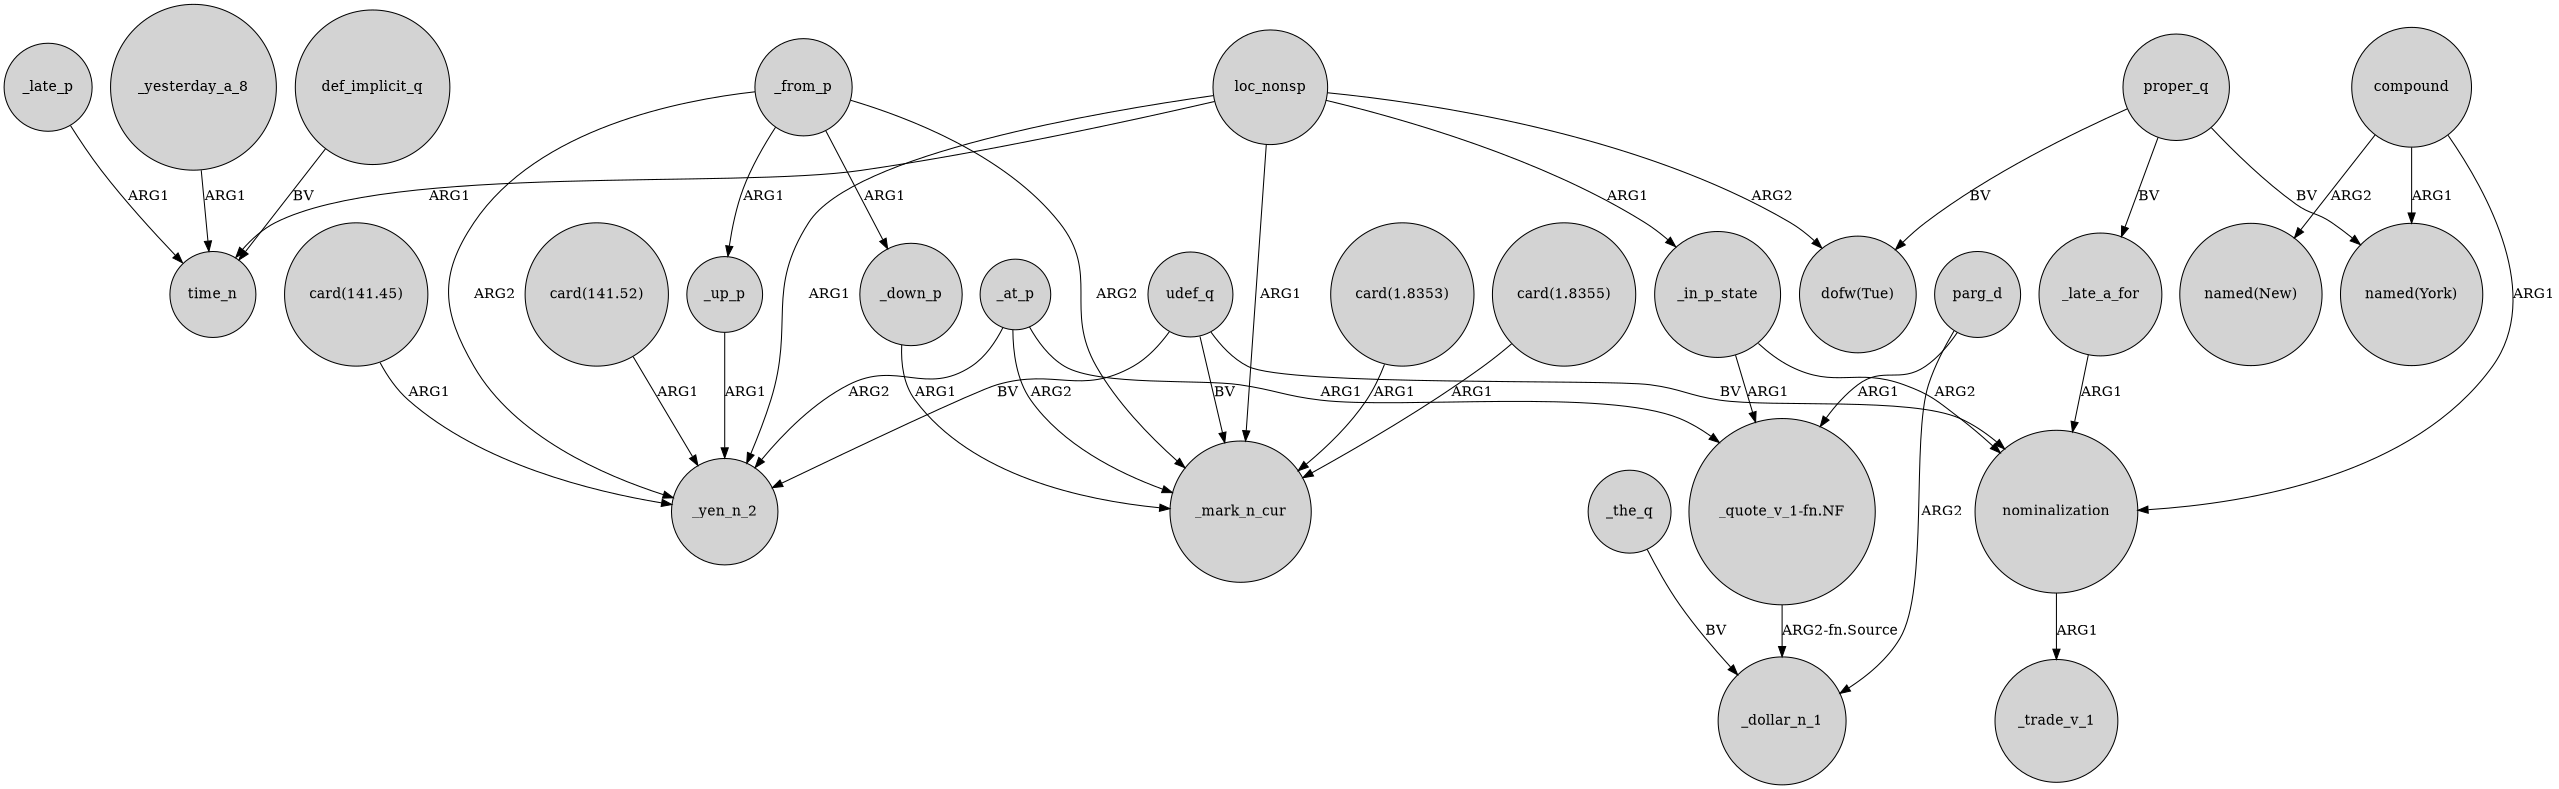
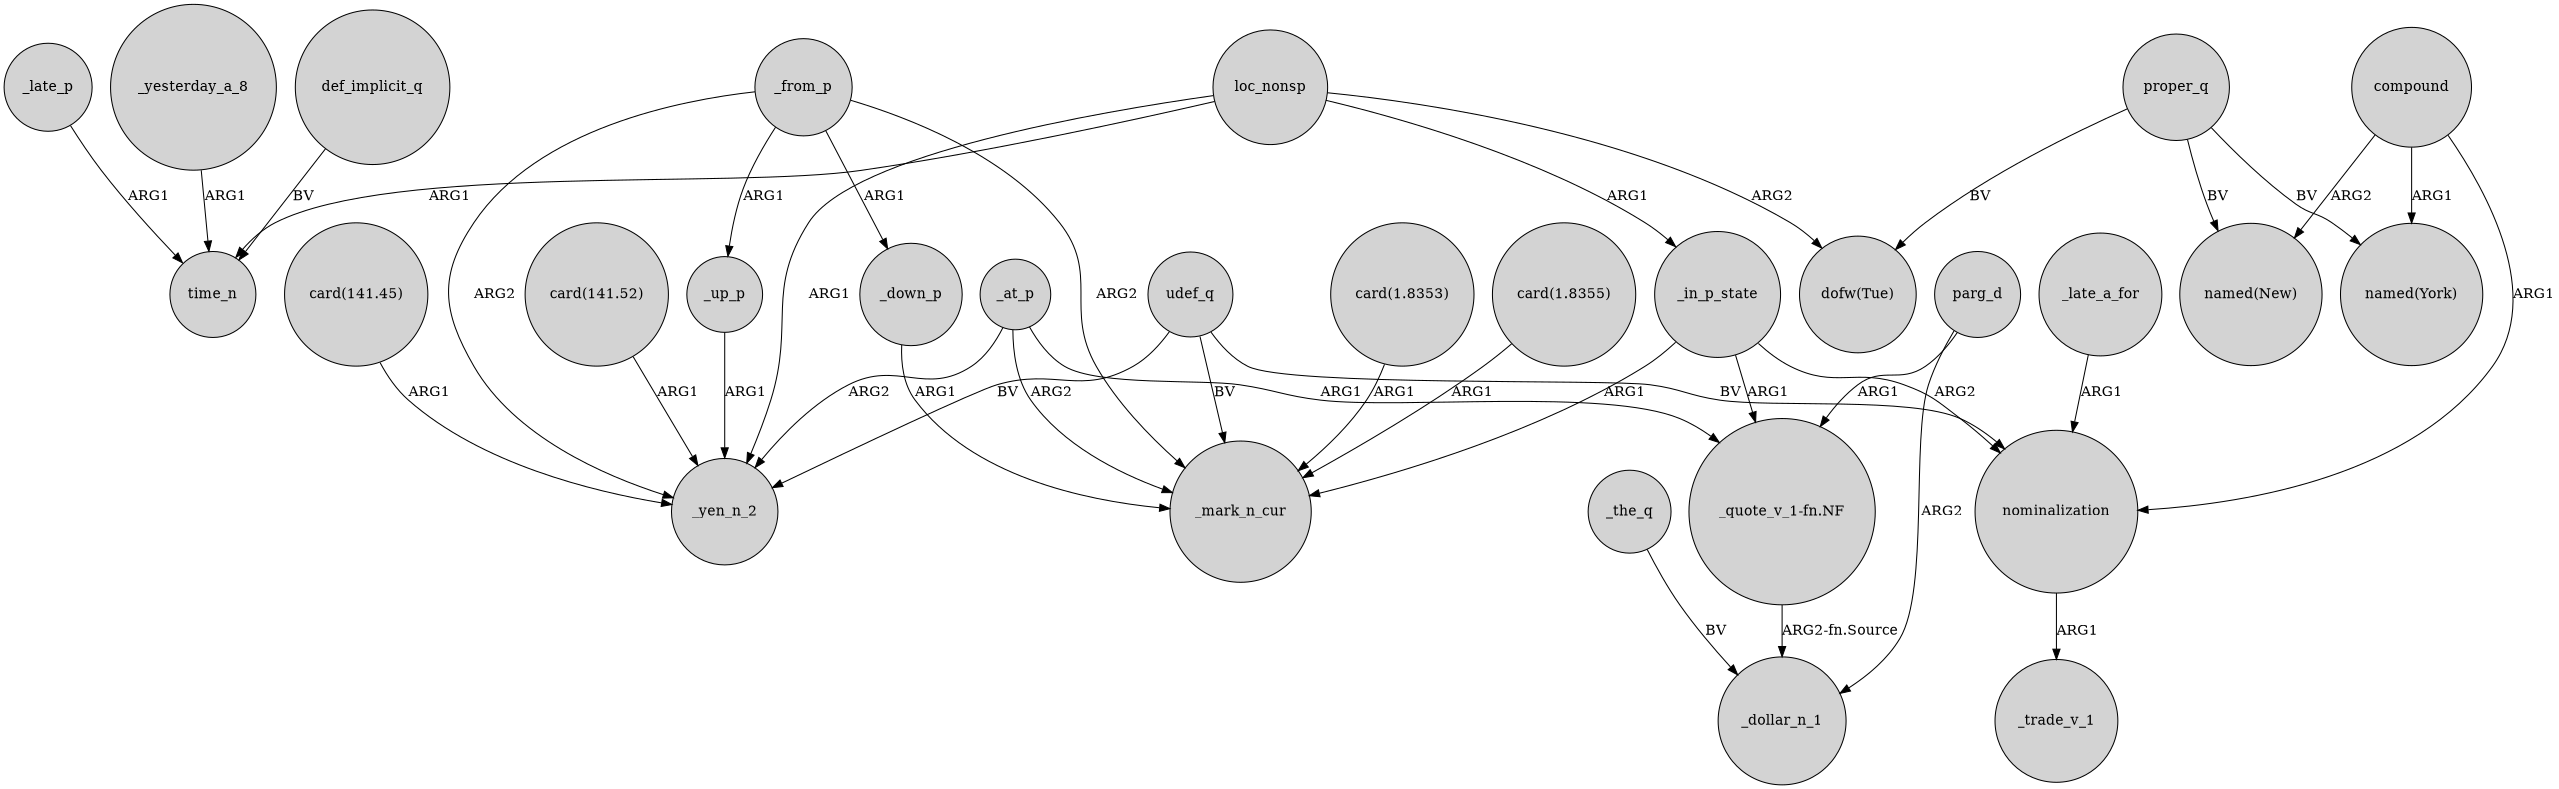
edge "proper_q" -> "_late_a_for": now "proper_q" -> "named(New)"
edge "loc_nonsp" -> "_mark_n_cur": now "_in_p_state" -> "_mark_n_cur"
